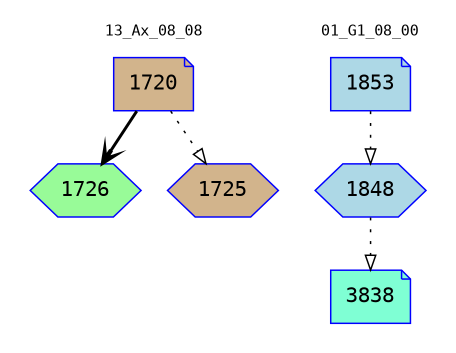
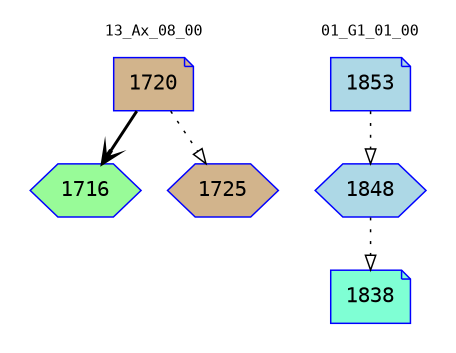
cluster "13_Ax_08_08": label "13_Ax_08_08" -> "13_Ax_08_00"
cluster "01_G1_08_00": label "01_G1_08_00" -> "01_G1_01_00"
node "1726": label "1726" -> "1716"
node "3838": label "3838" -> "1838"
